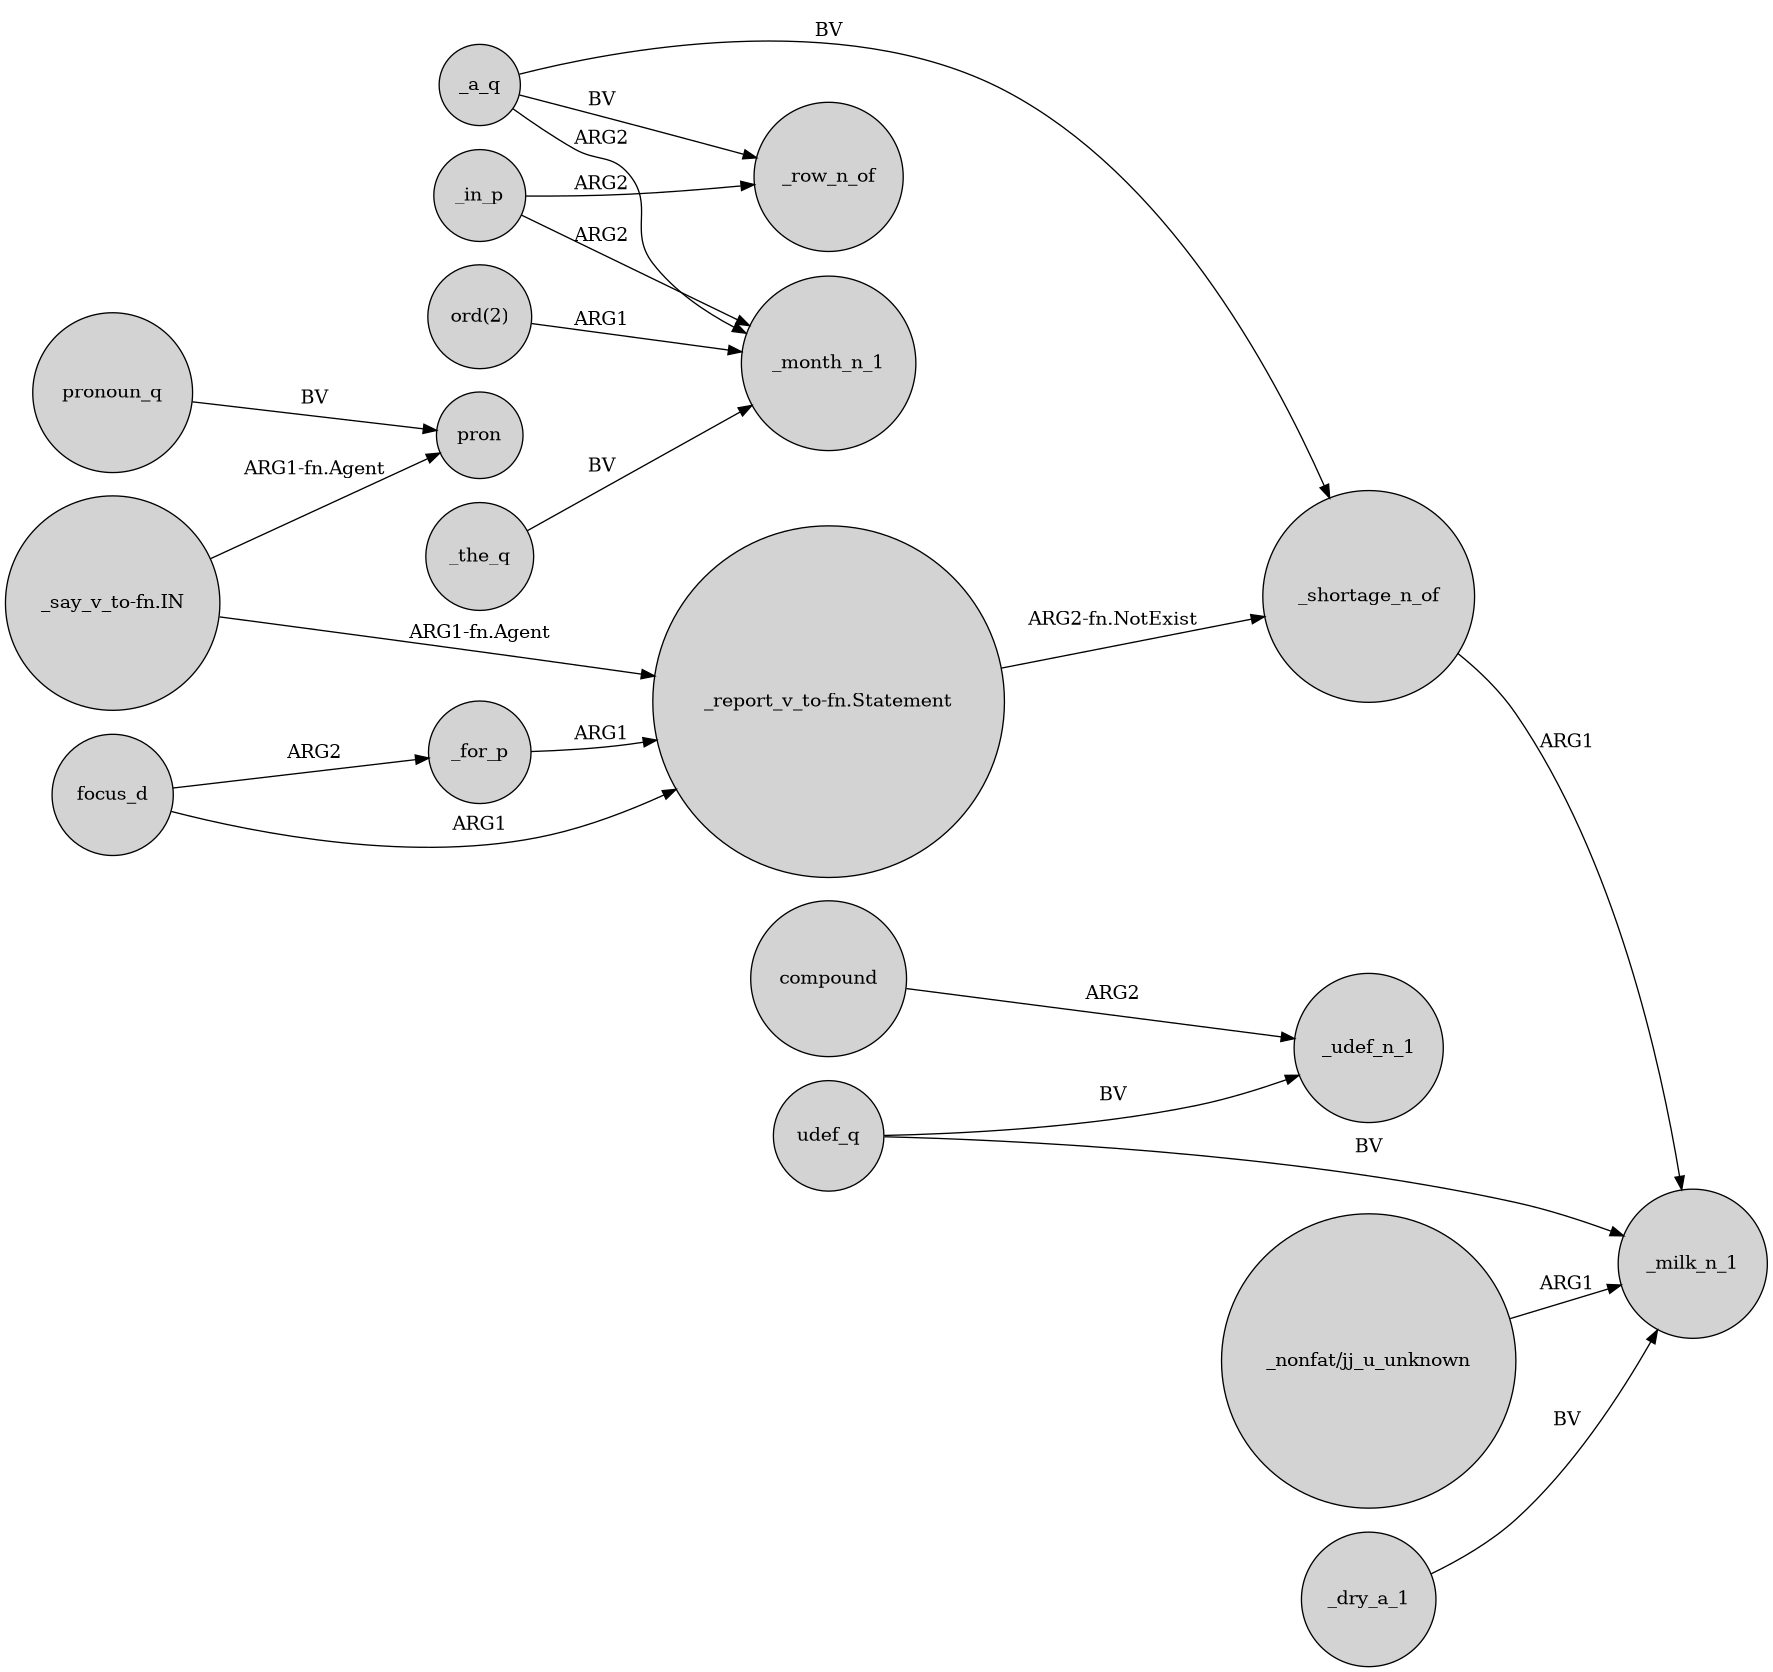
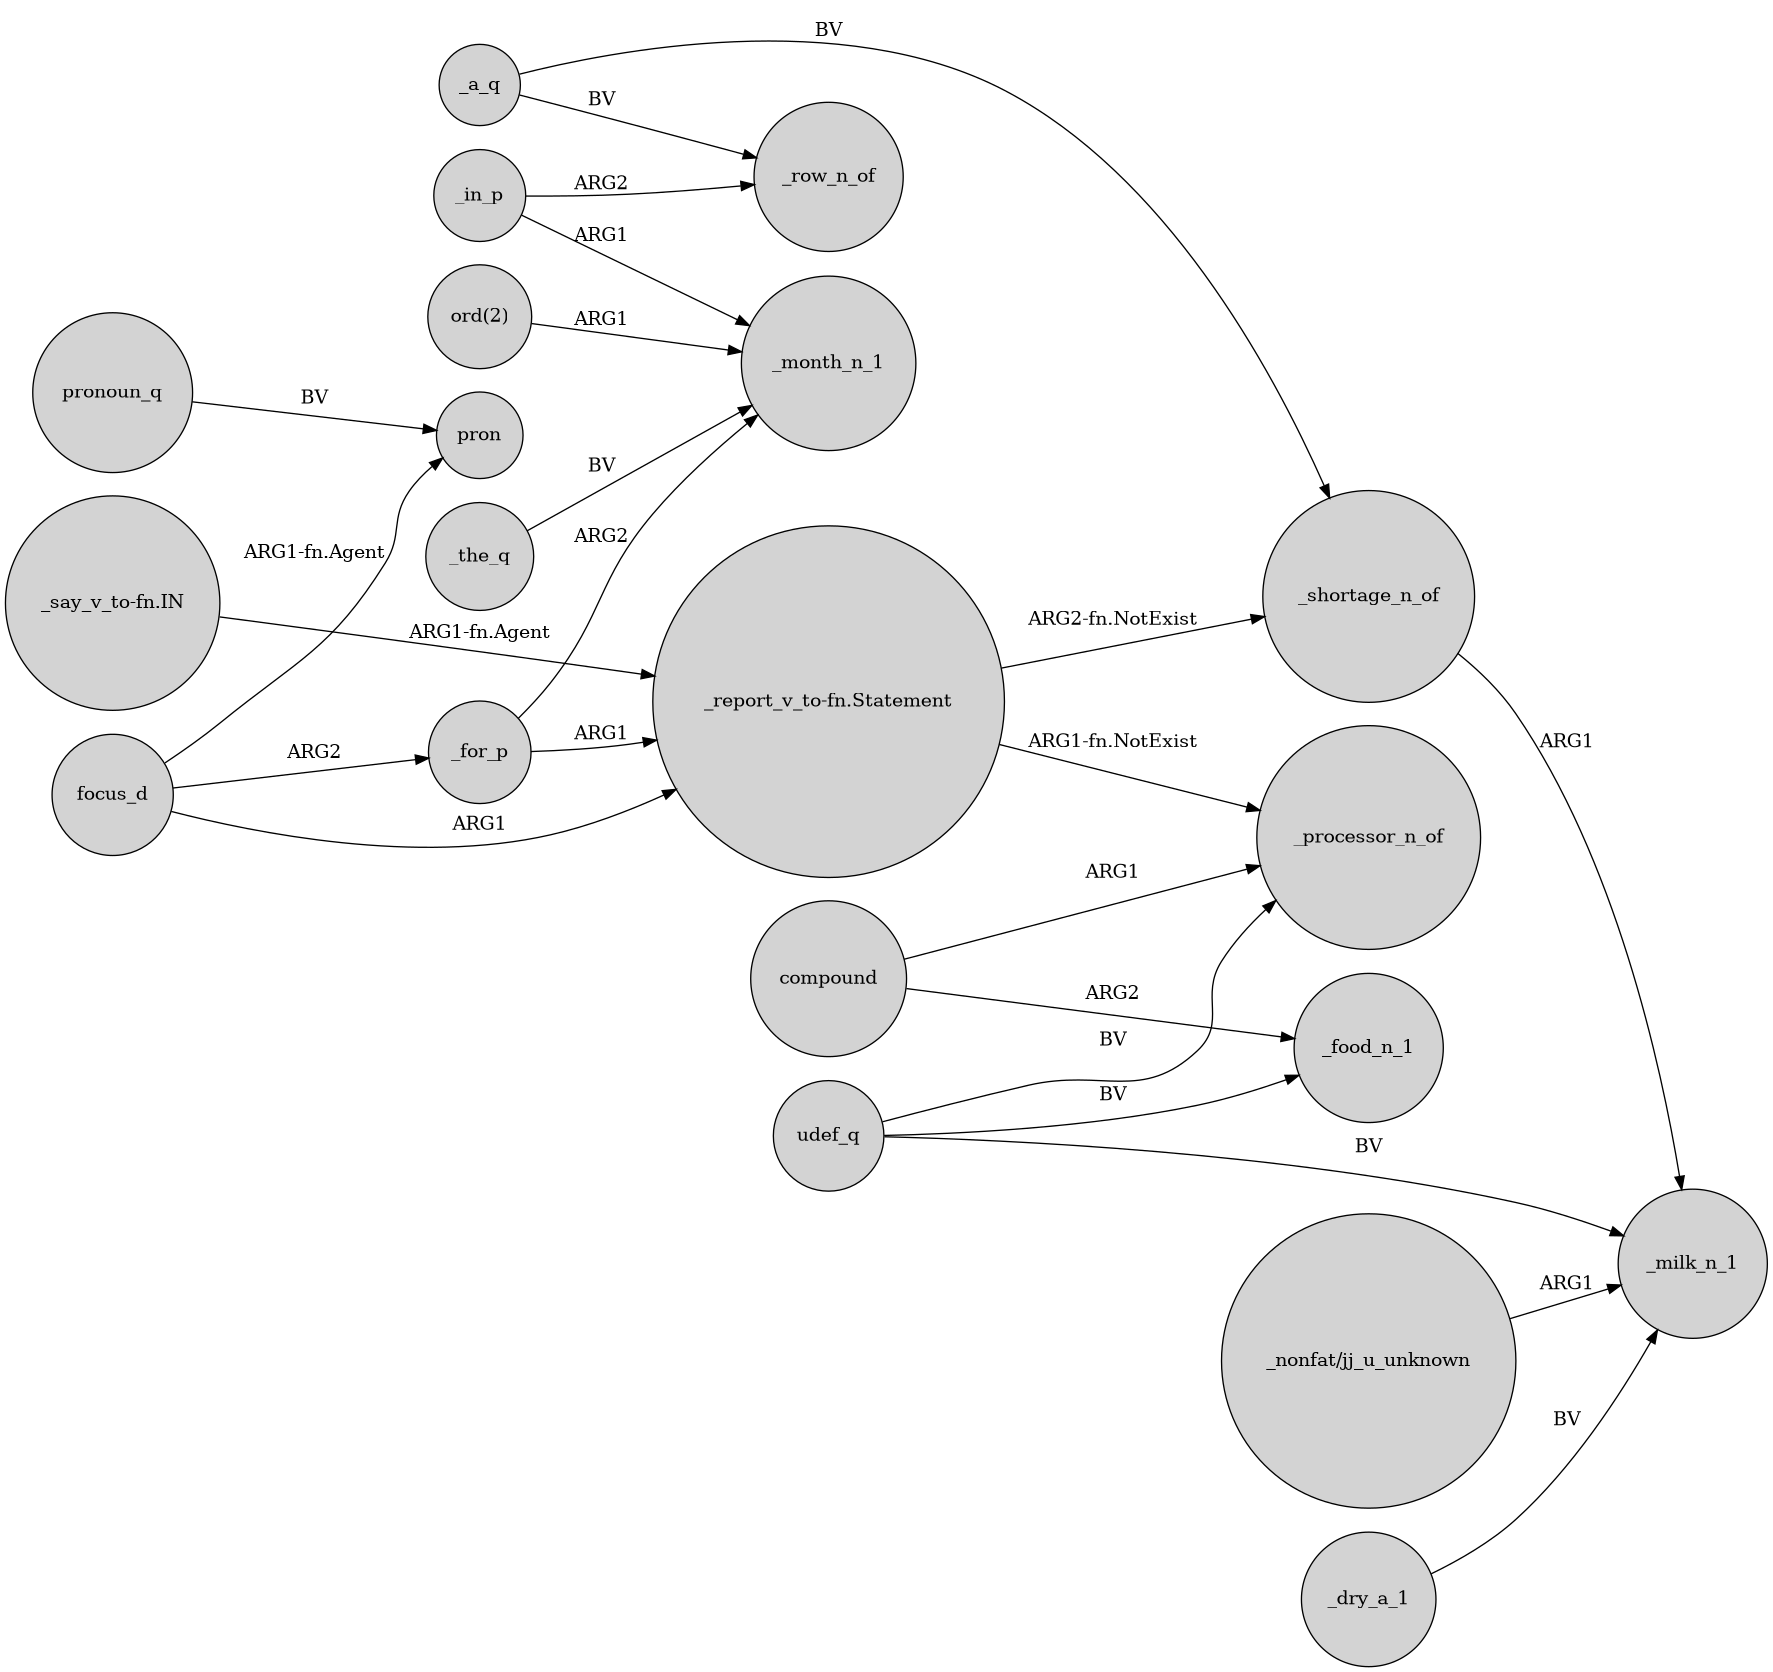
edge "_a_q" -> "_month_n_1": now "_for_p" -> "_month_n_1"
edge "_in_p" -> "_month_n_1": label "ARG2" -> "ARG1"
edge "_say_v_to-fn.IN" -> "pron": now "focus_d" -> "pron"
node "_processor_n_of": added
node "_udef_n_1": label "_udef_n_1" -> "_food_n_1"
